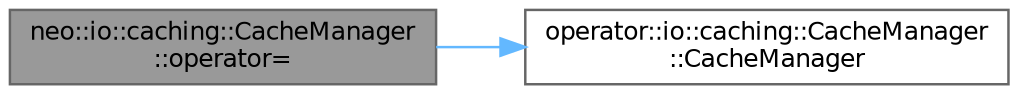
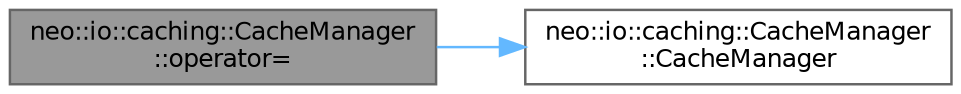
node "operator::io::caching::CacheManager ::CacheManager": label "operator::io::caching::CacheManager ::CacheManager" -> "neo::io::caching::CacheManager ::CacheManager"
